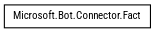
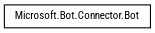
node "Microsoft.Bot.Connector.Fact": label "Microsoft.Bot.Connector.Fact" -> "Microsoft.Bot.Connector.Bot"
